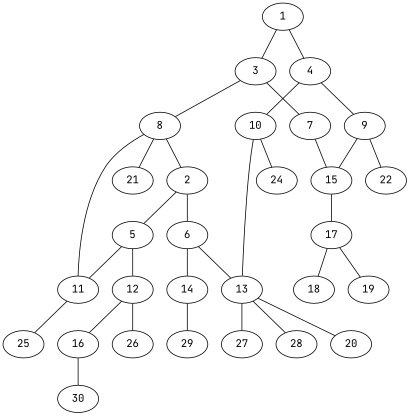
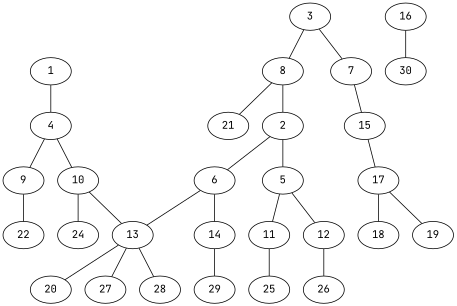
edge "1" -- "3": removed
edge "9" -- "15": removed
edge "8" -- "11": removed
edge "12" -- "16": removed
